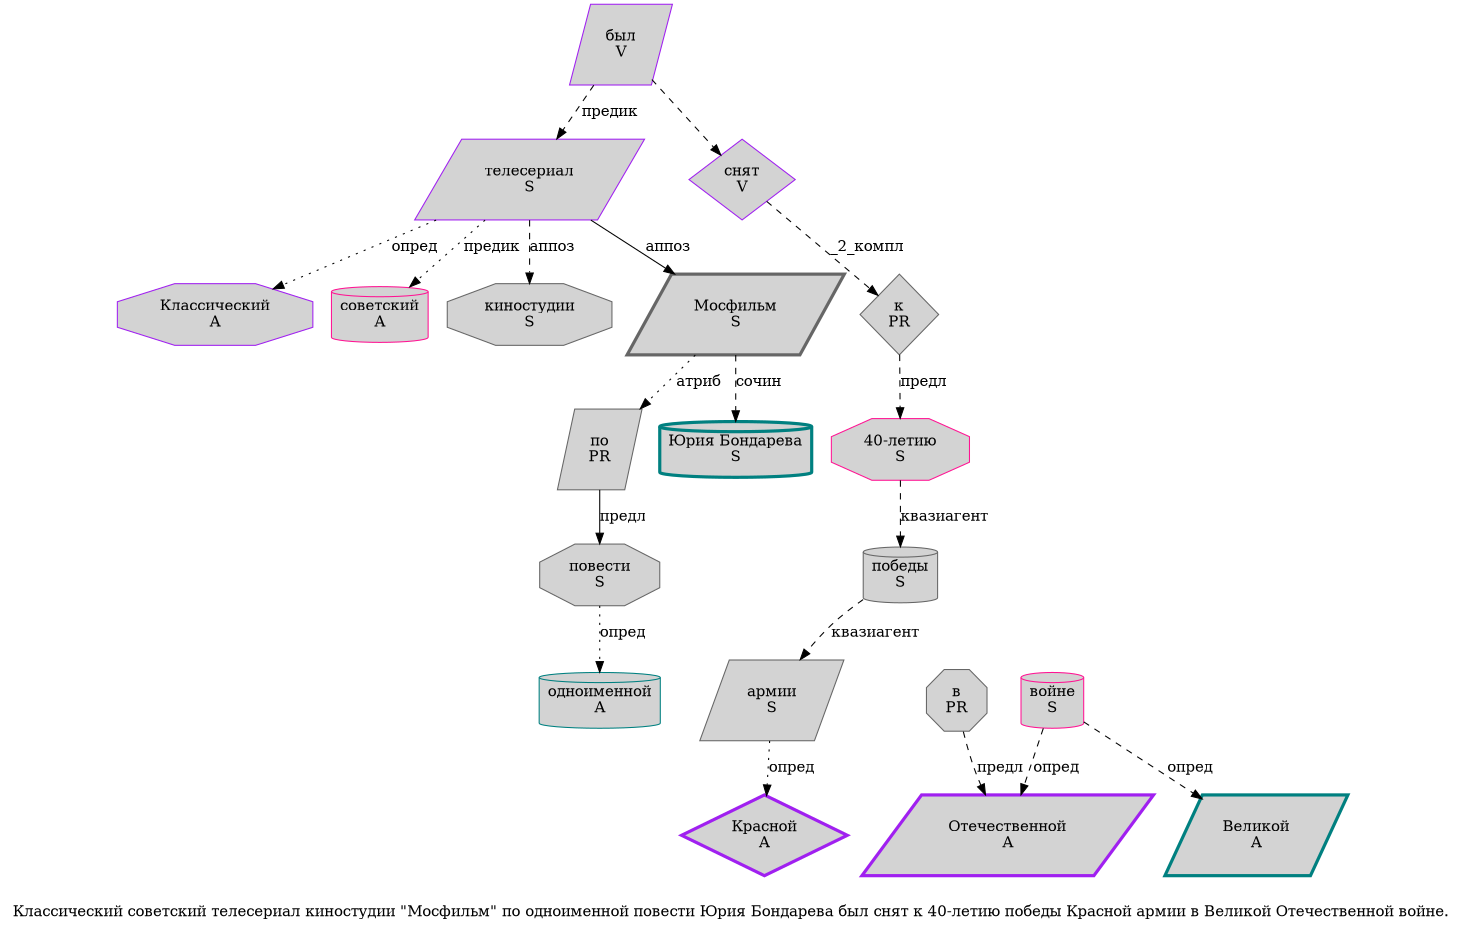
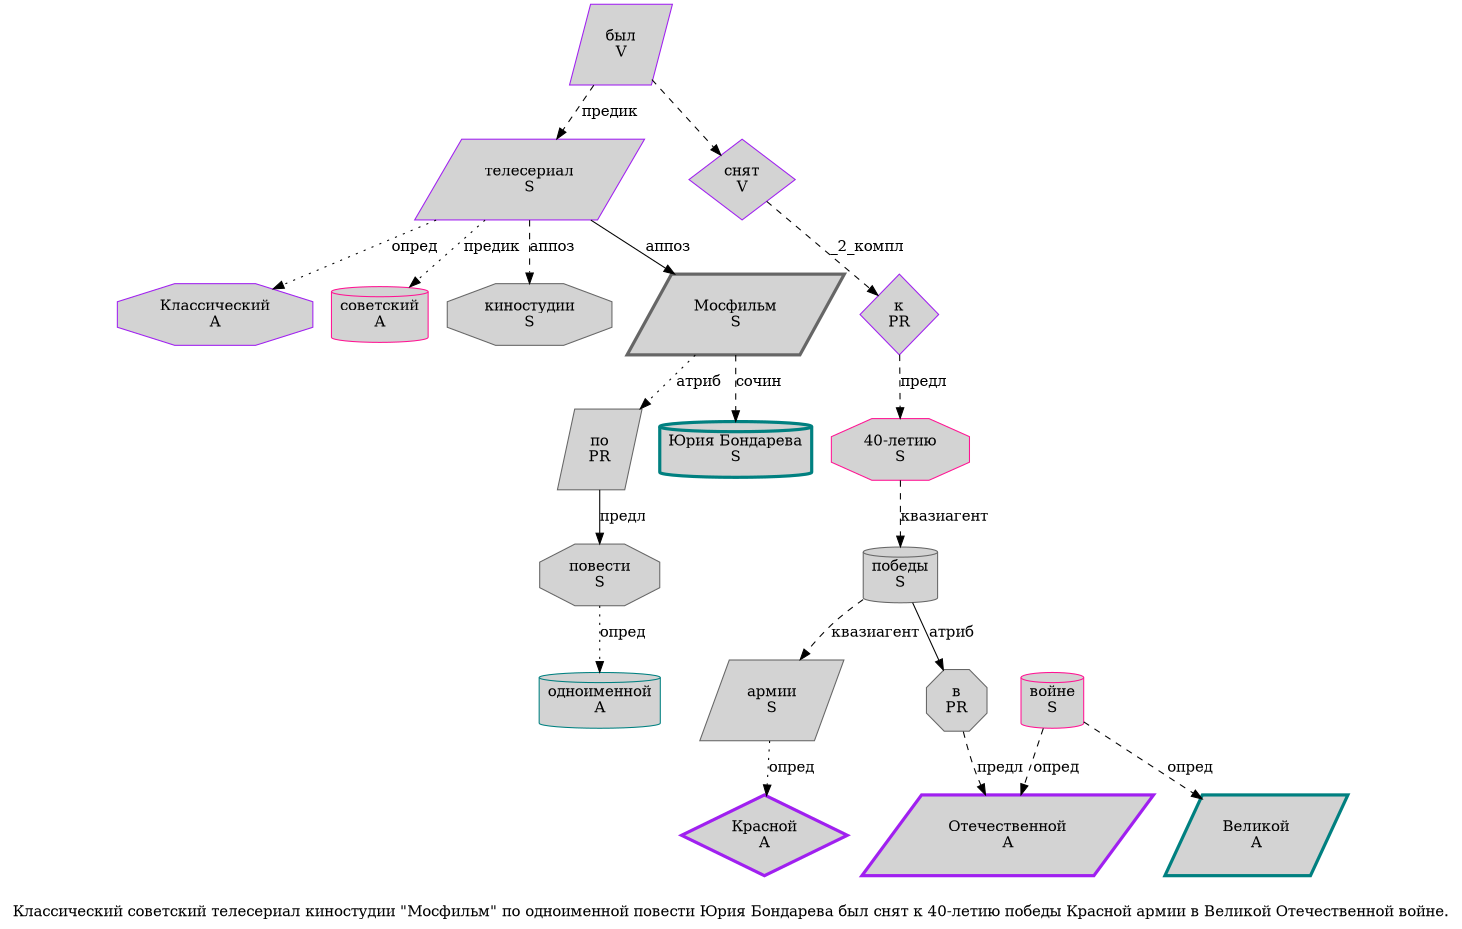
node "к PR": color gray40 -> purple
edge "победы S" -> "в PR": added, label "атриб"
